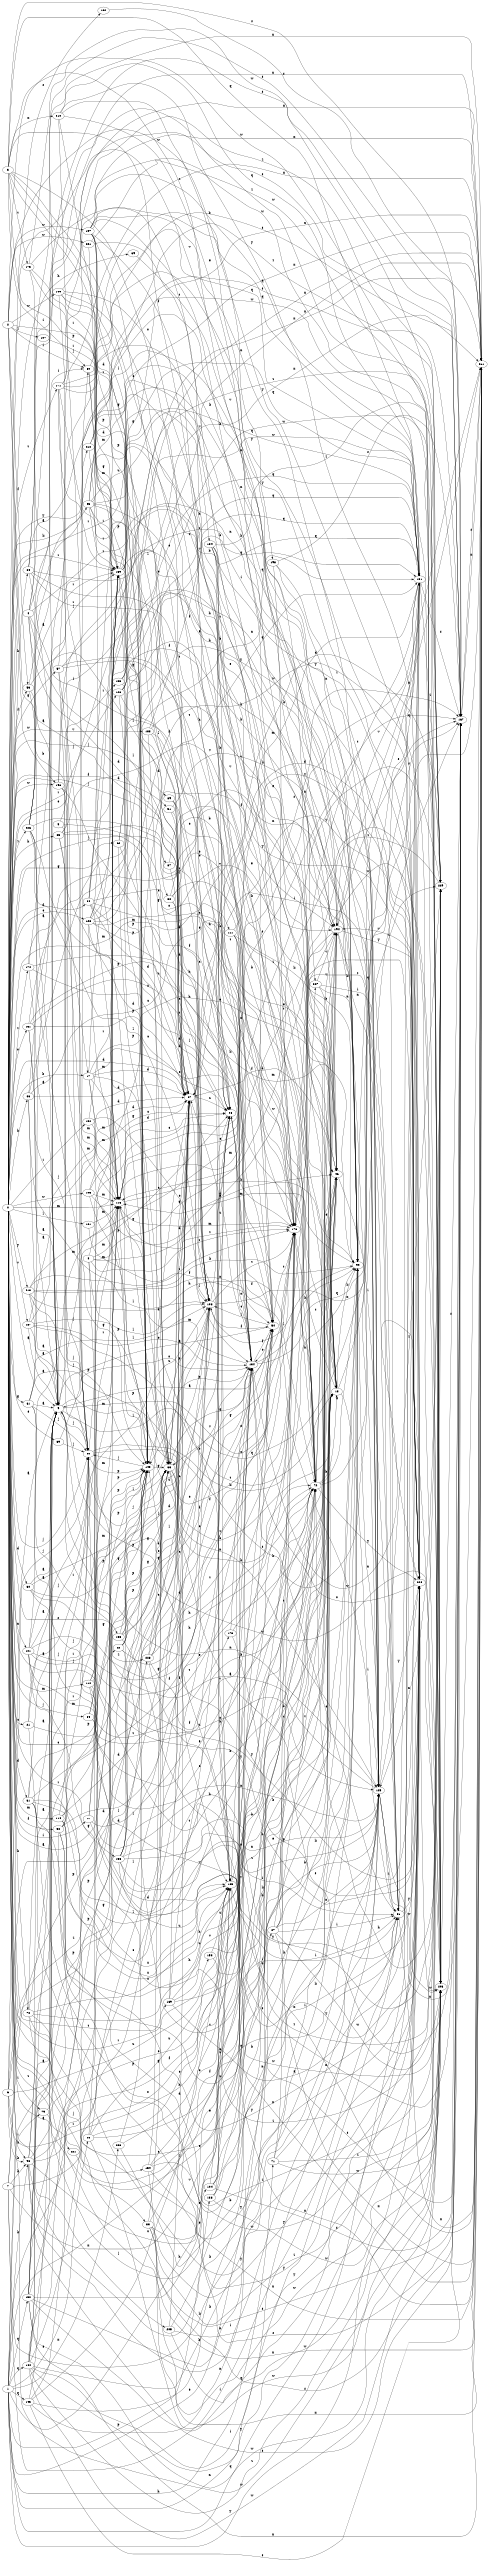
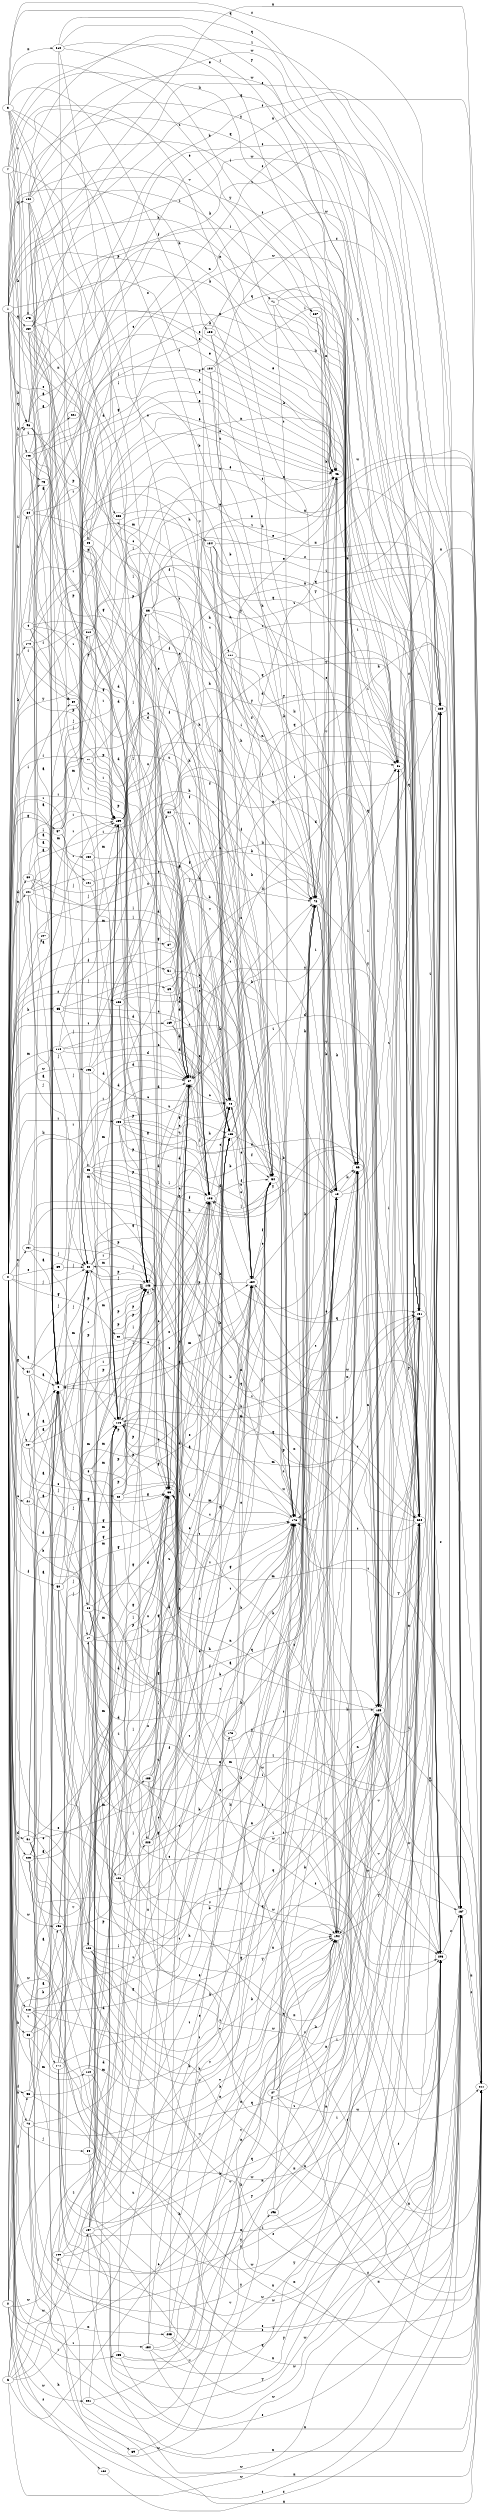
node "5": removed
node "153": removed
